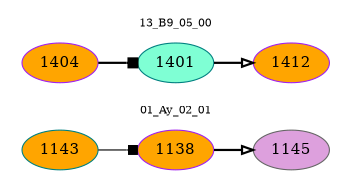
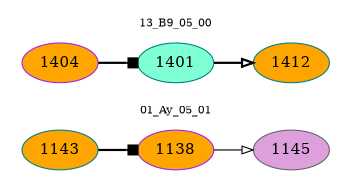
node "1412": color purple -> teal
cluster "01_Ay_02_01": label "01_Ay_02_01" -> "01_Ay_05_01"
edge "1143" -> "1138": style solid -> bold
edge "1138" -> "1145": style bold -> solid
